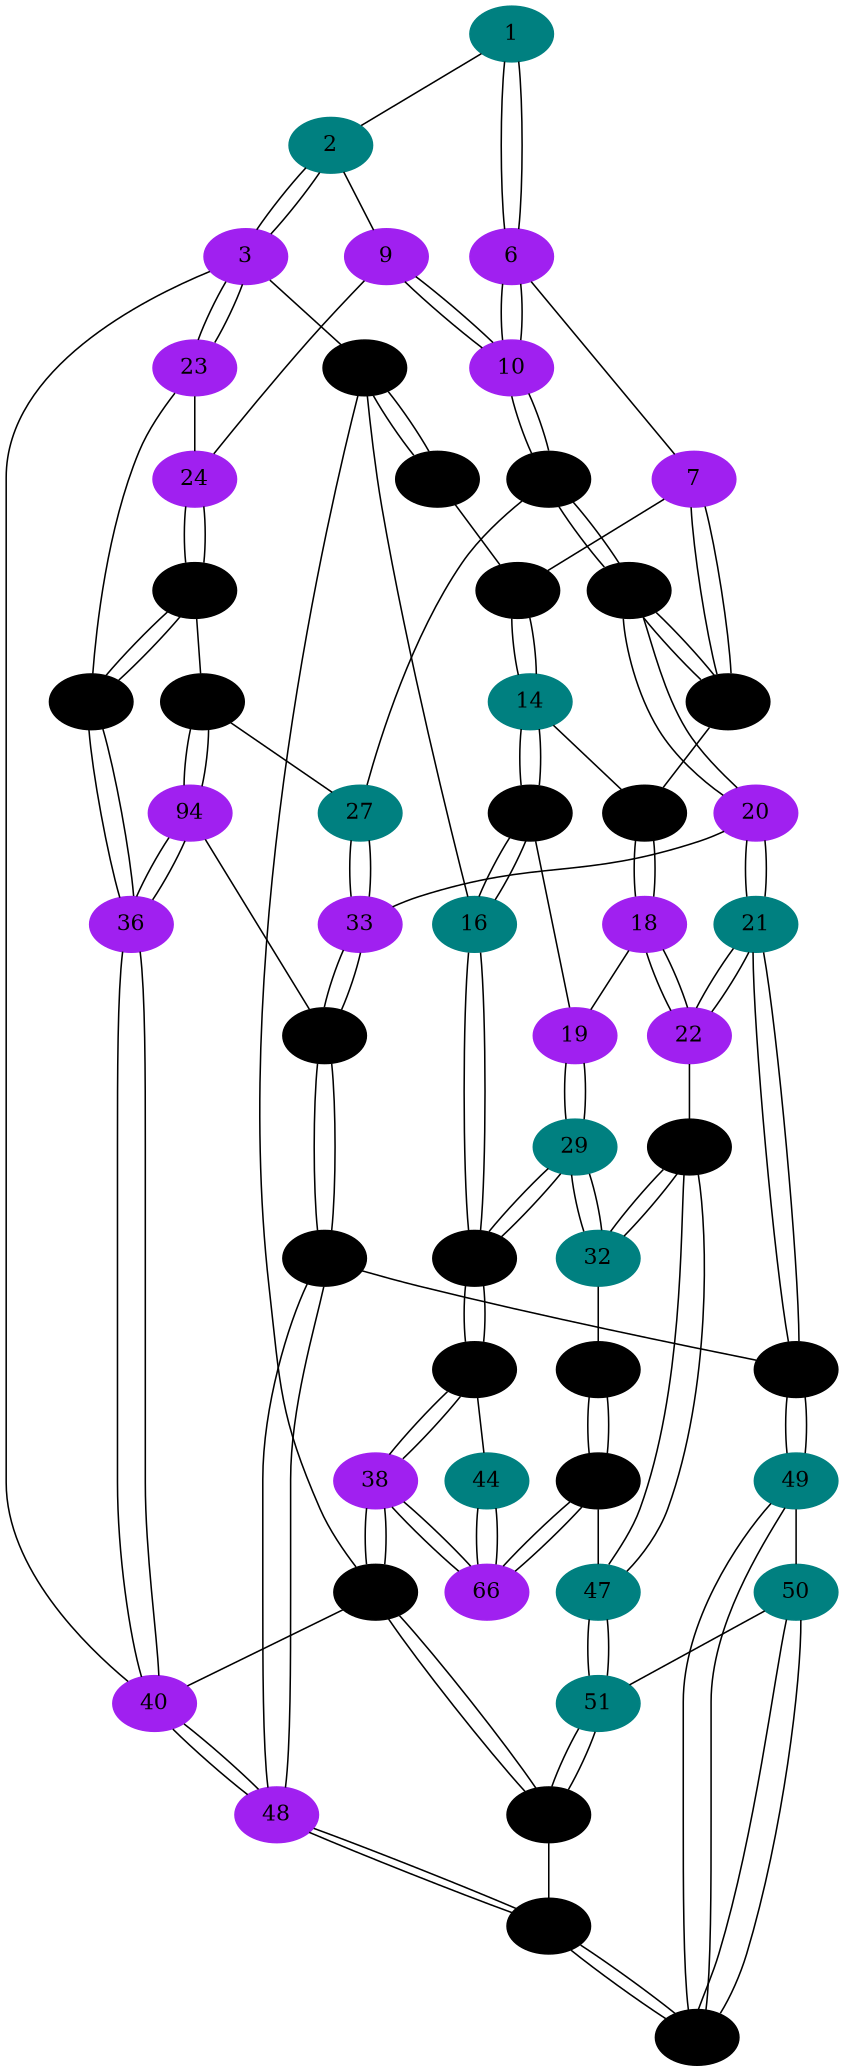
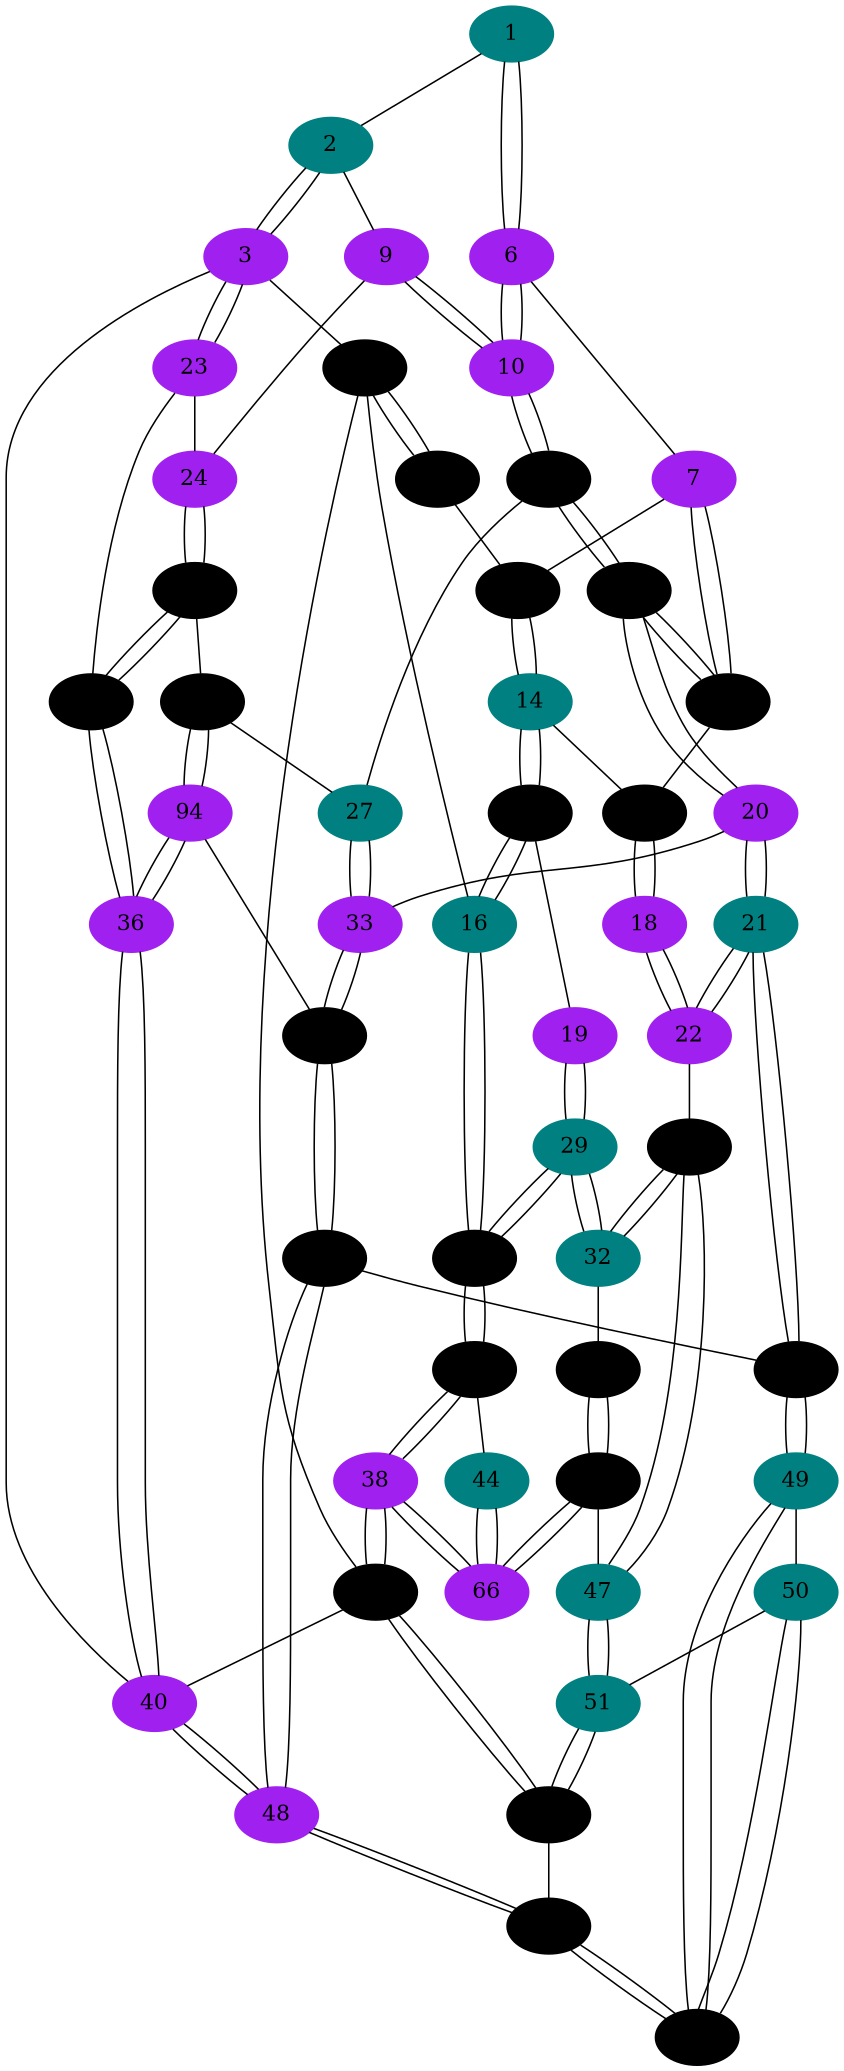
edge "18" -- "19": removed
